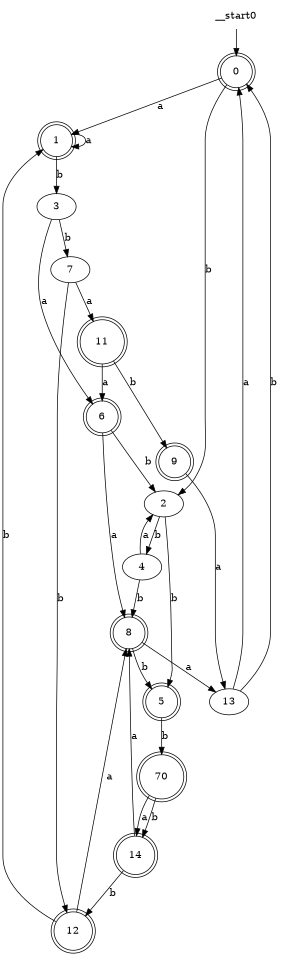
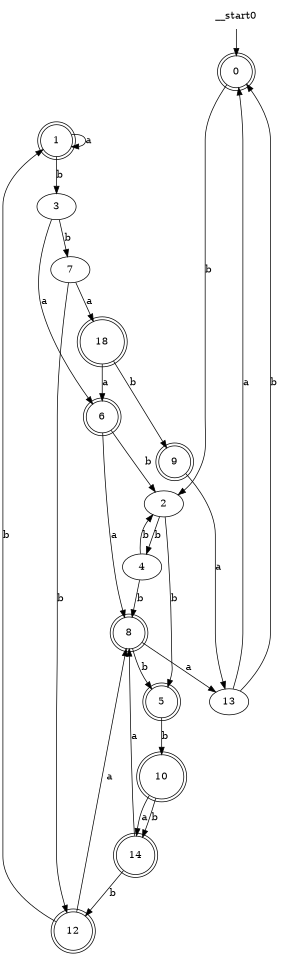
edge "0" -> "1": removed, label "a"
node "11": label "11" -> "18"
edge "4" -> "2": label "a" -> "b"
node "70": label "70" -> "10"
